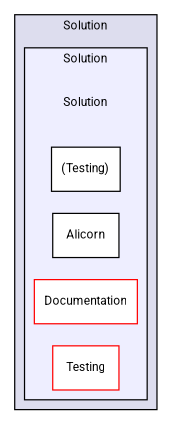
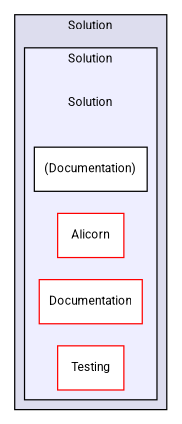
node "(Testing)": label "(Testing)" -> "(Documentation)"
node "Alicorn": color black -> red
